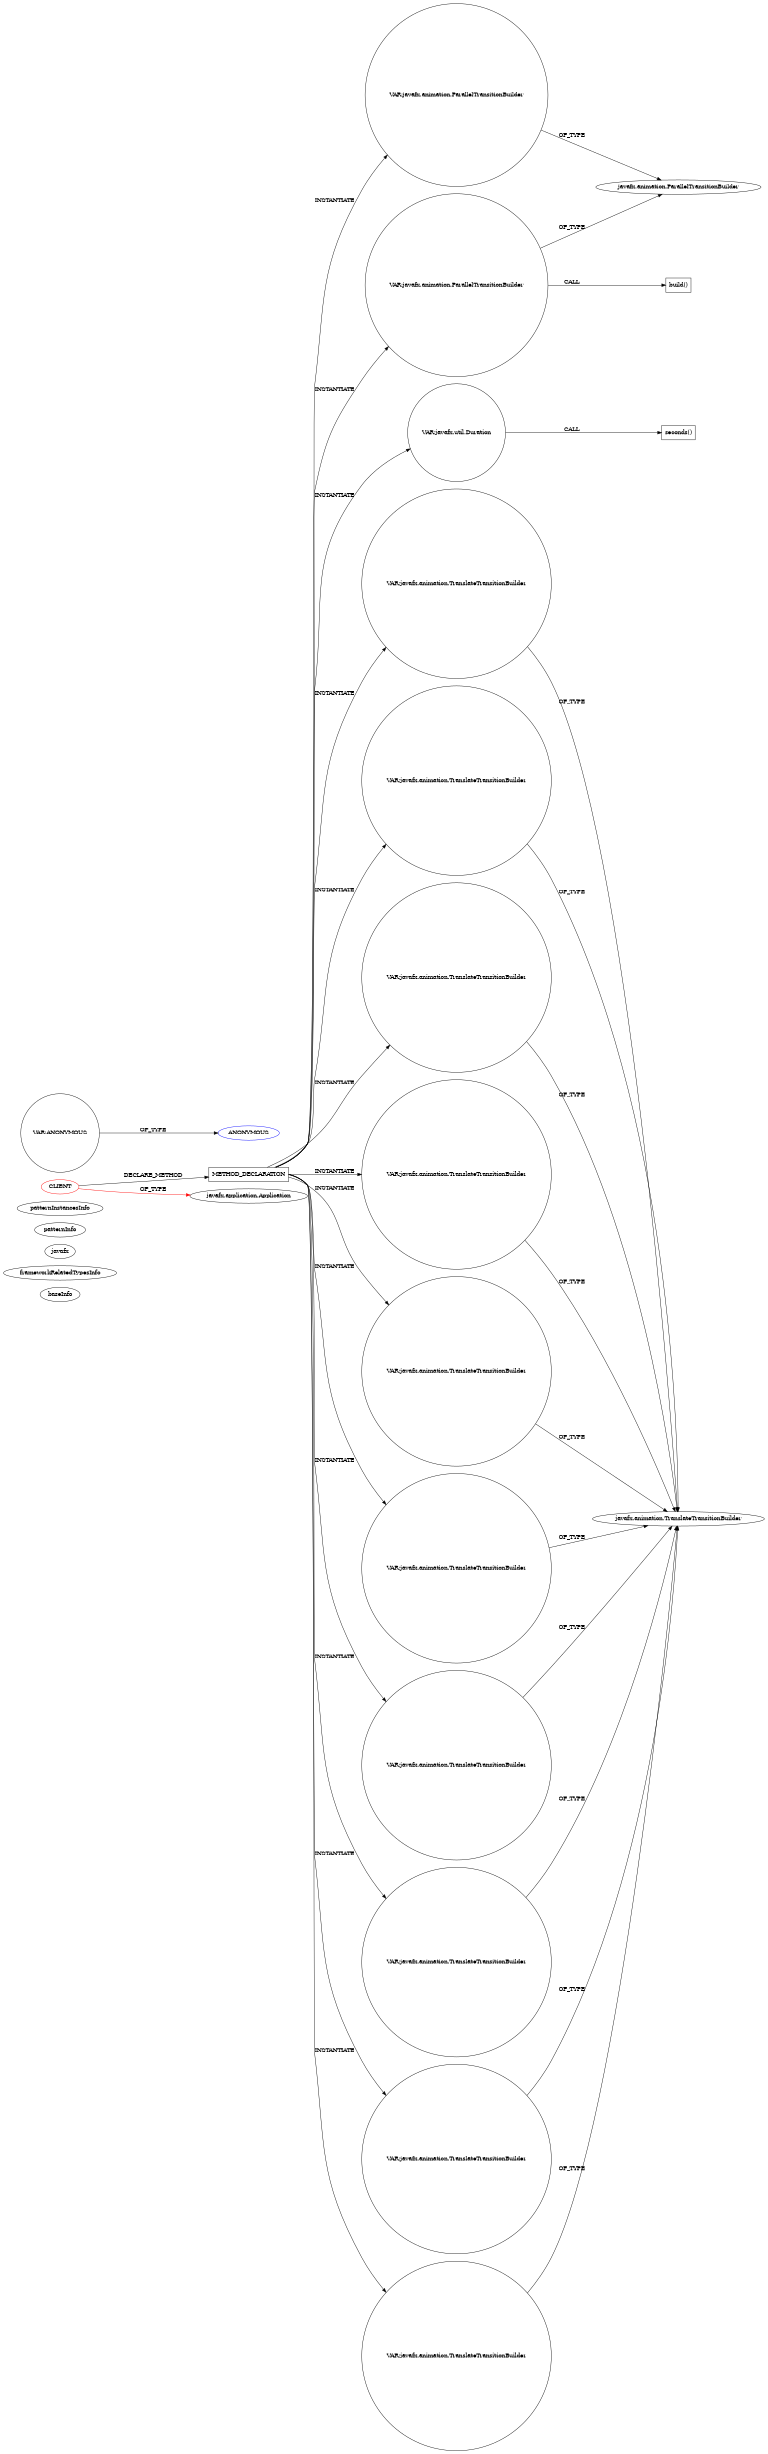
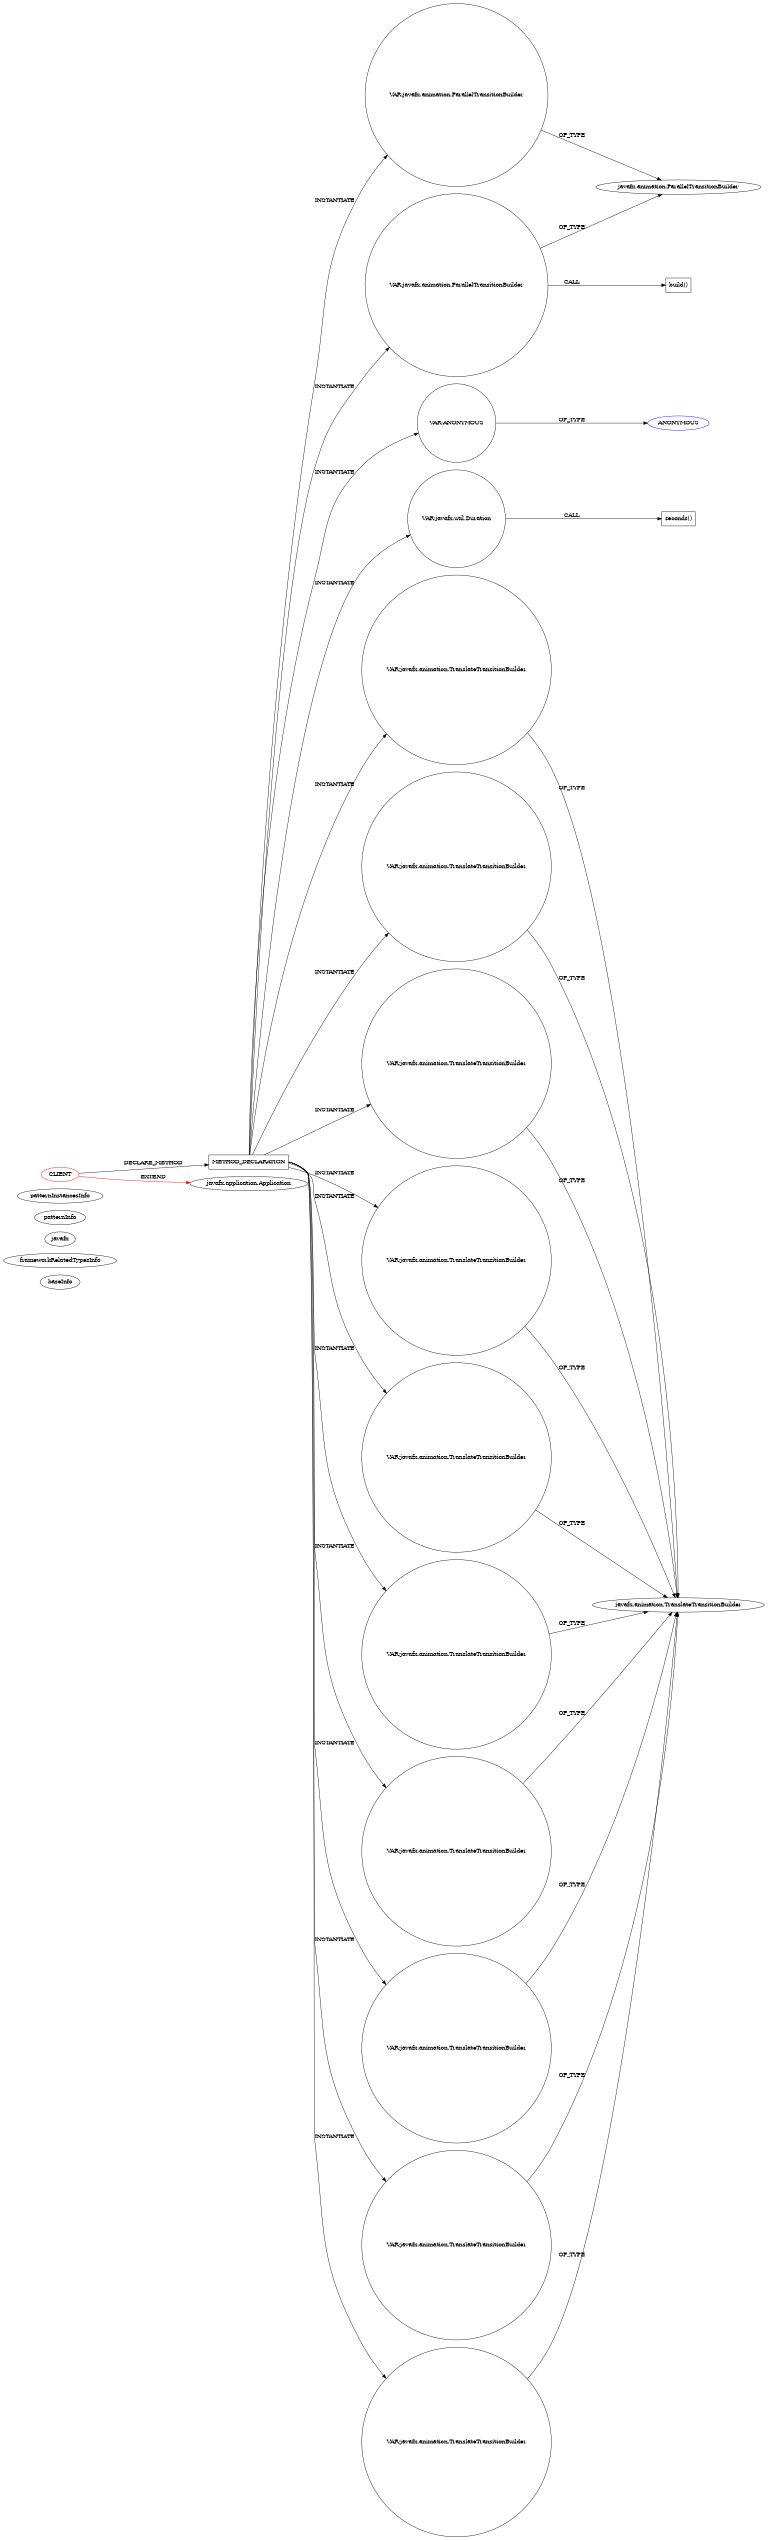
edge "METHOD_DECLARATION" -> "VAR:ANONYMOUS": added, label "INSTANTIATE"
edge "CLIENT" -> "javafx.application.Application": label "OF_TYPE" -> "EXTEND"
